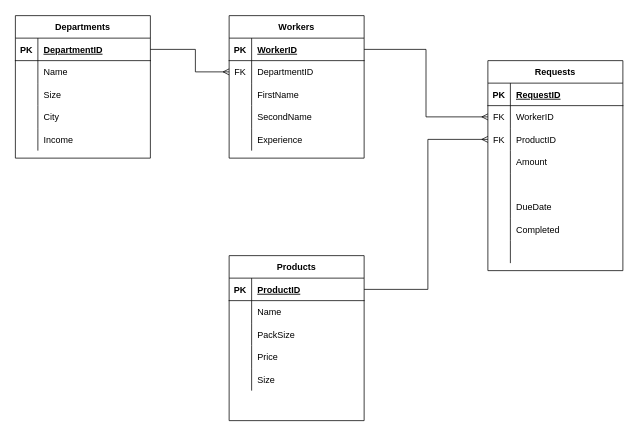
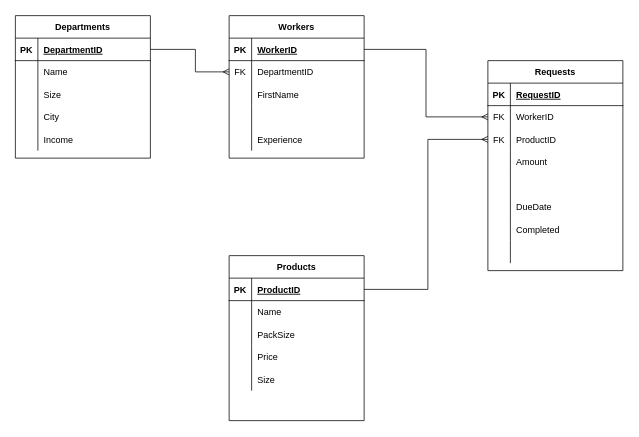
node "SecondName": removed
